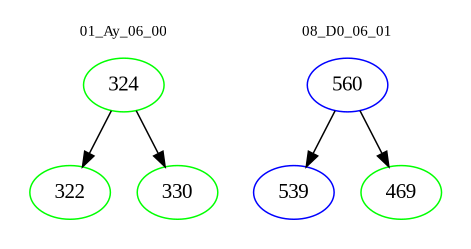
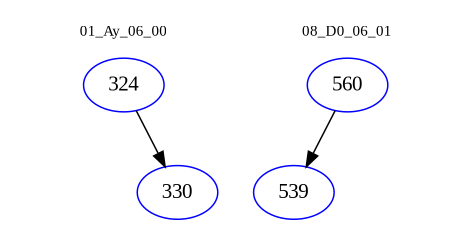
node "324": color green -> blue
node "322": removed
node "330": color green -> blue
node "469": removed
